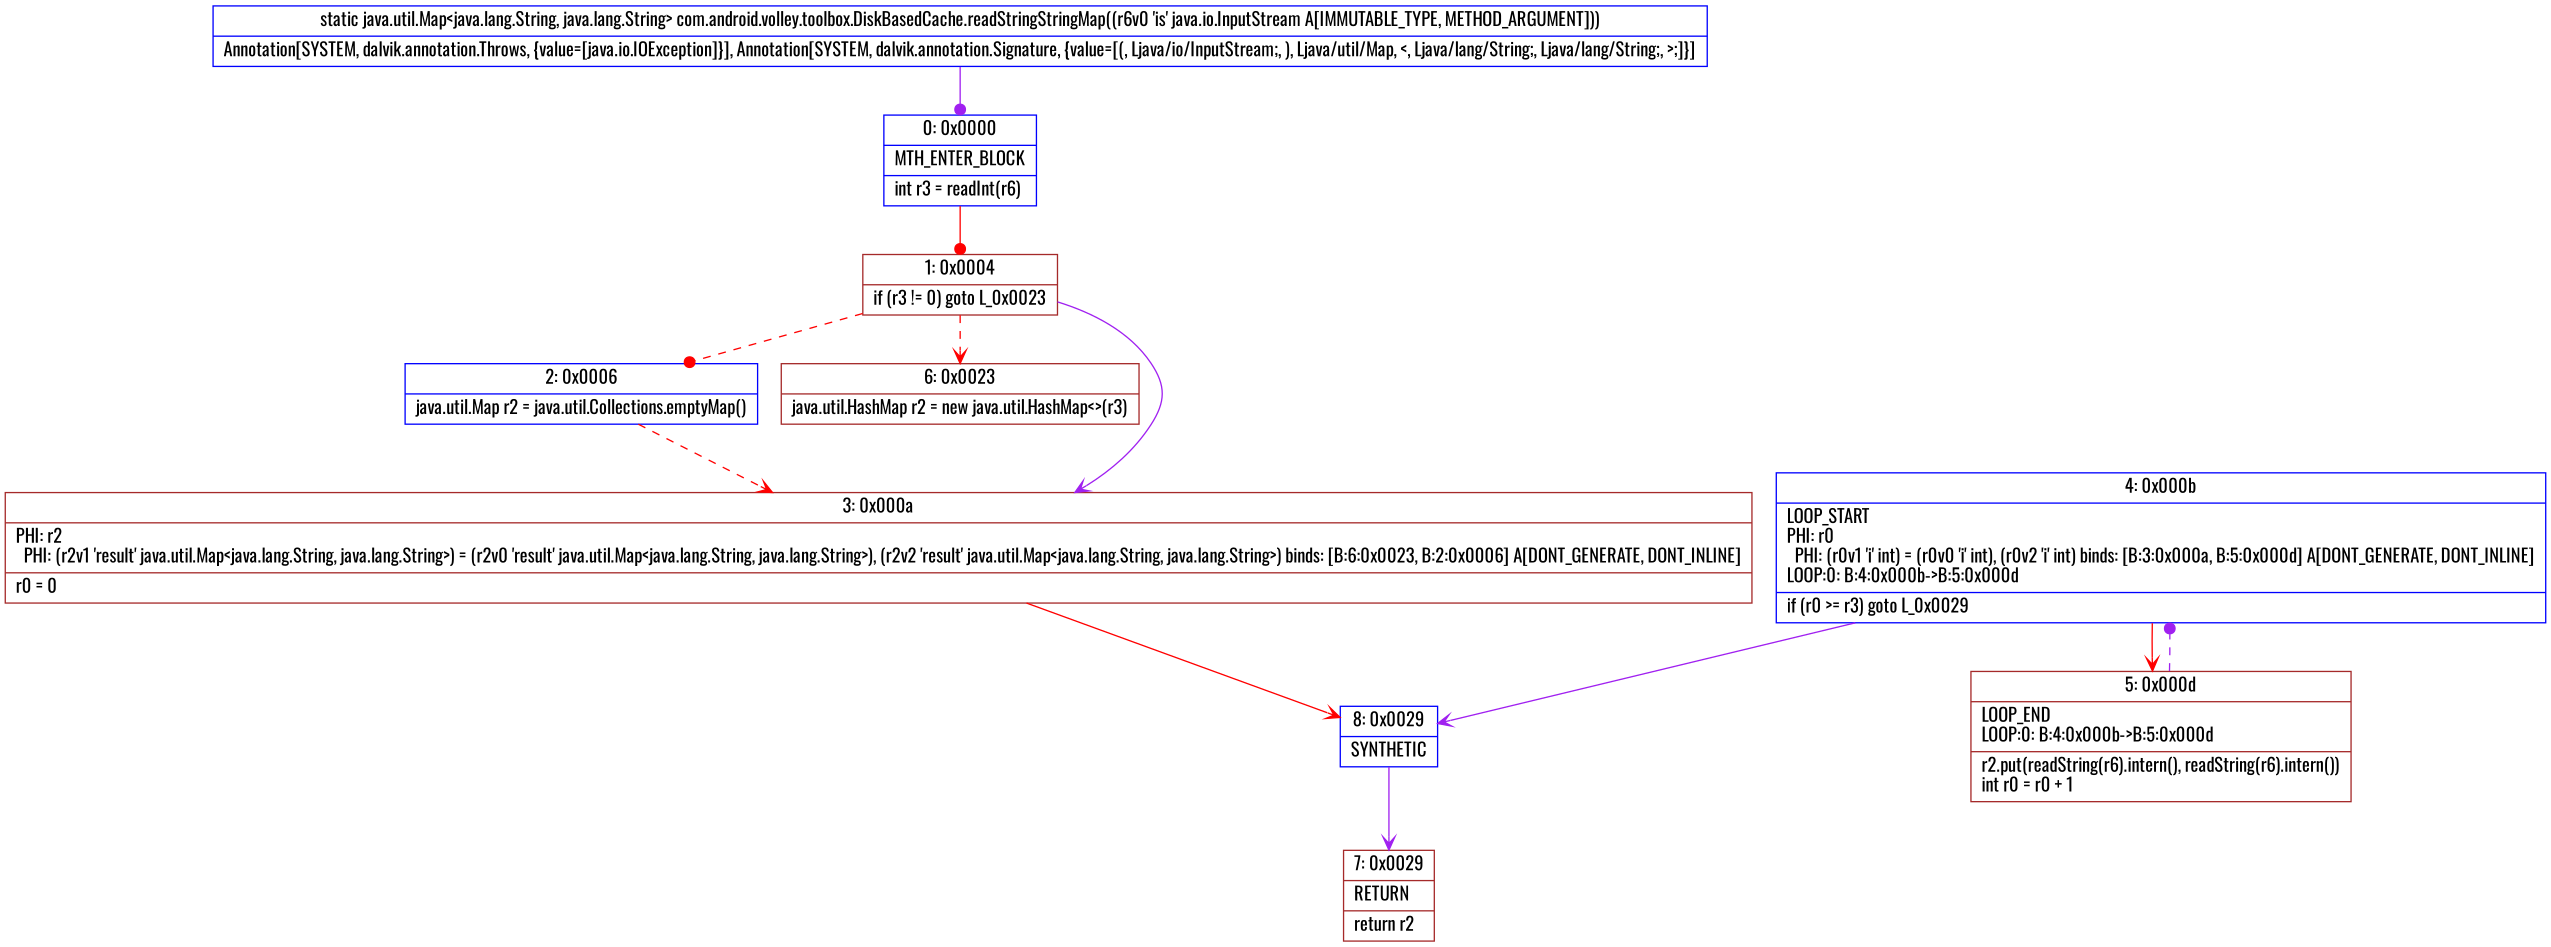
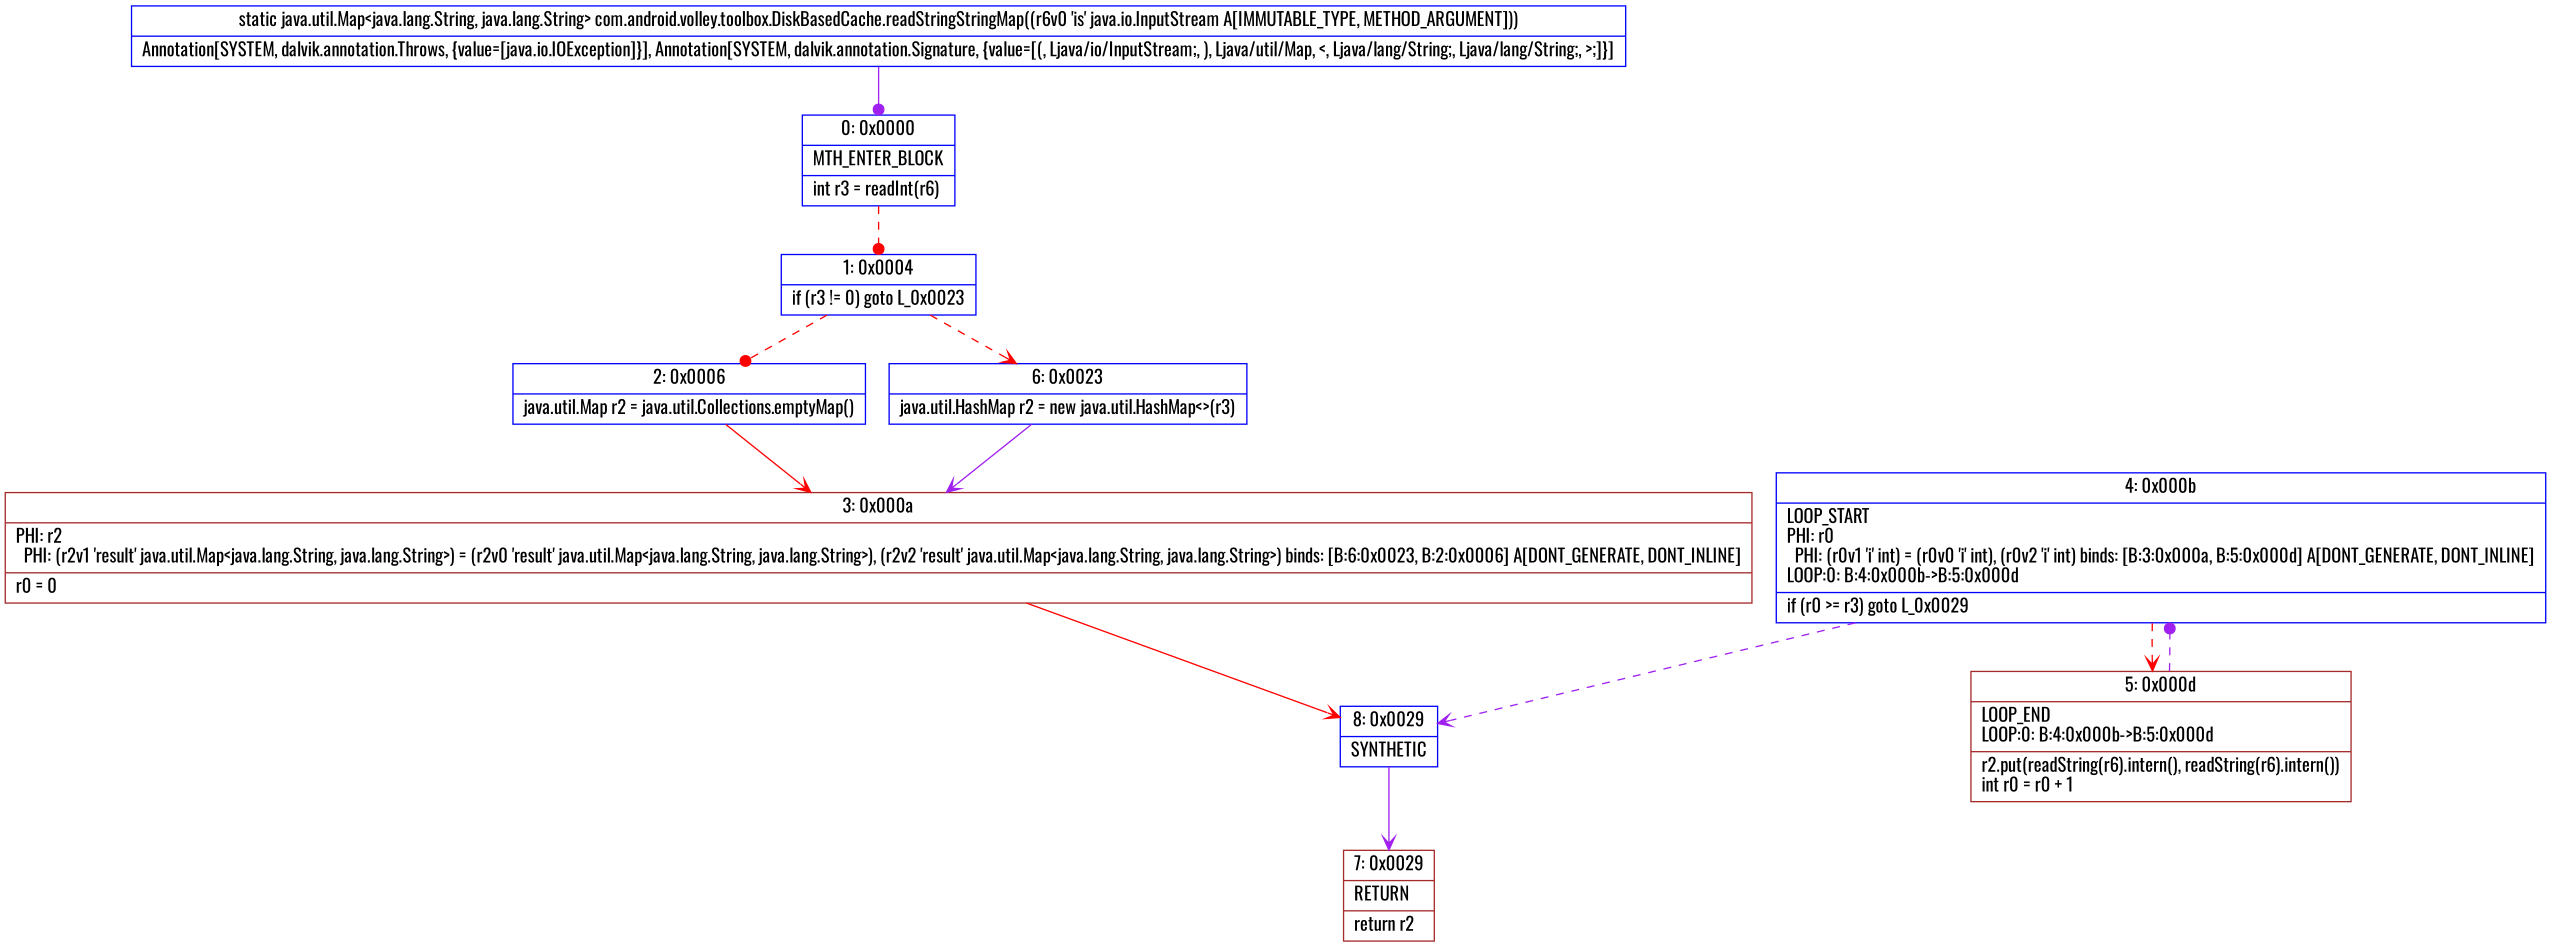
edge "0: 0x0000" -> "1: 0x0004": style solid -> dashed
node "1: 0x0004": color brown -> blue
edge "1: 0x0004" -> "3: 0x000a": now "6: 0x0023" -> "3: 0x000a"
node "6: 0x0023": color brown -> blue
edge "2: 0x0006" -> "3: 0x000a": style dashed -> solid
edge "4: 0x000b" -> "5: 0x000d": style solid -> dashed
edge "4: 0x000b" -> "8: 0x0029": style solid -> dashed
